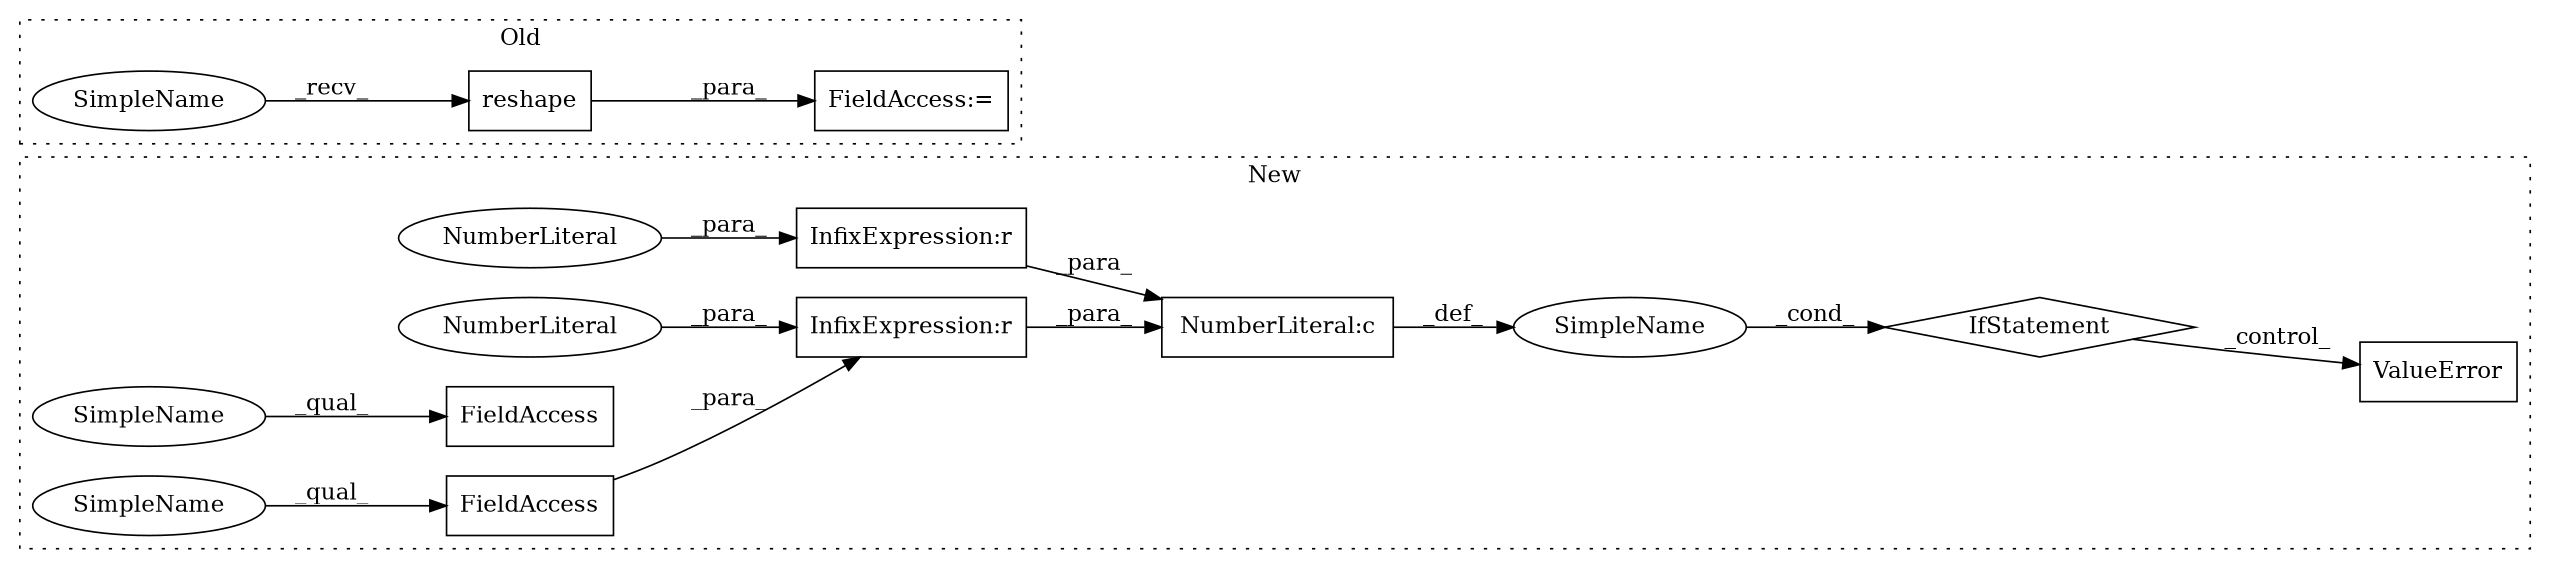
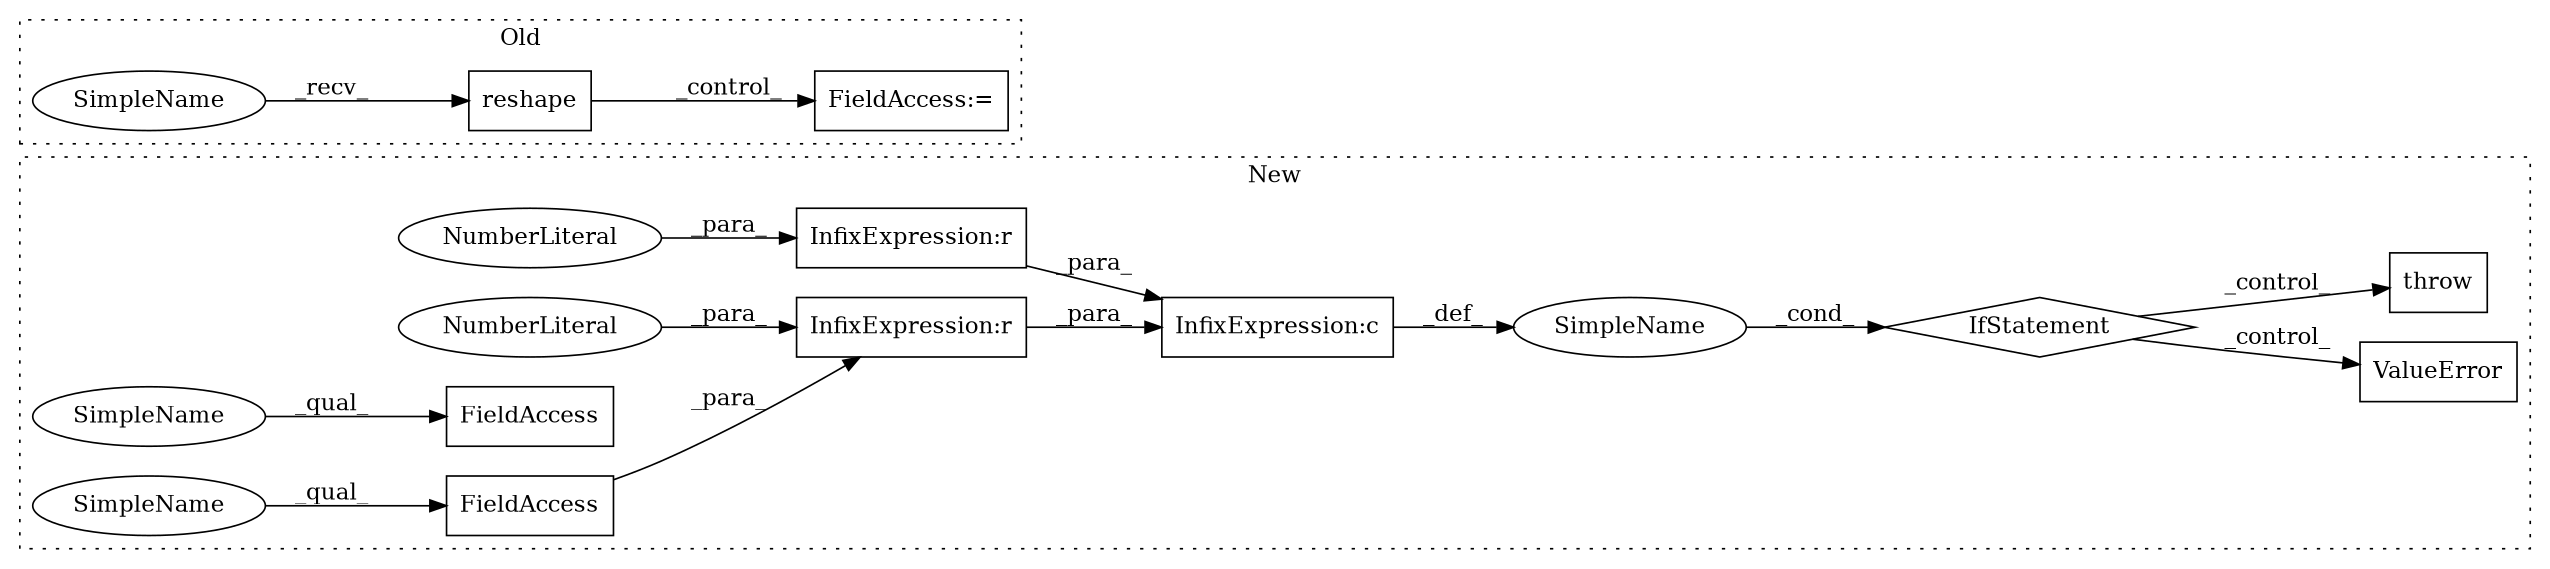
edge "reshape" -> "FieldAccess:=": label "_para_" -> "_control_"
node "throw": added
node "NumberLiteral:c": label "NumberLiteral:c" -> "InfixExpression:c"
